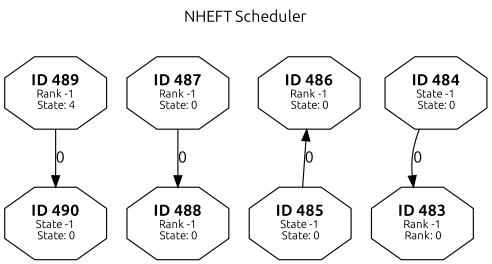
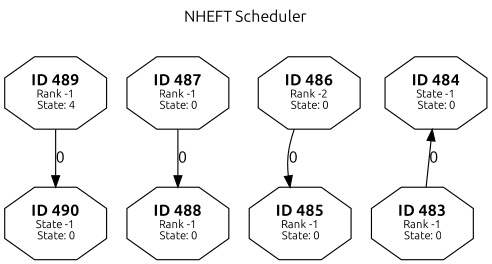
node "ID 486": text "Rank -1" -> "Rank -2"
edge "ID 484" -> "ID 483": reversed
edge "ID 485" -> "ID 486": reversed
node "ID 485": text "State -1" -> "Rank -1"
node "ID 483": text "Rank: 0" -> "State: 0"
